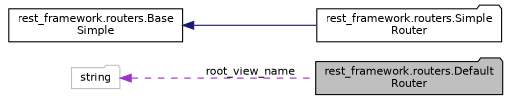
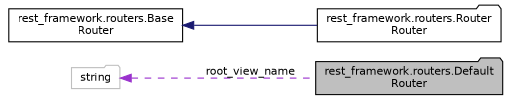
node "rest_framework.routers.Base Simple": label "rest_framework.routers.Base Simple" -> "rest_framework.routers.Base Router"
node "rest_framework.routers.Simple Router": label "rest_framework.routers.Simple Router" -> "rest_framework.routers.Router Router"
